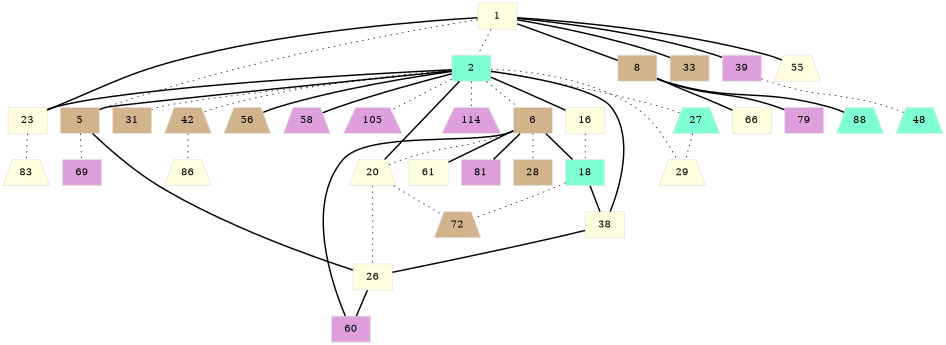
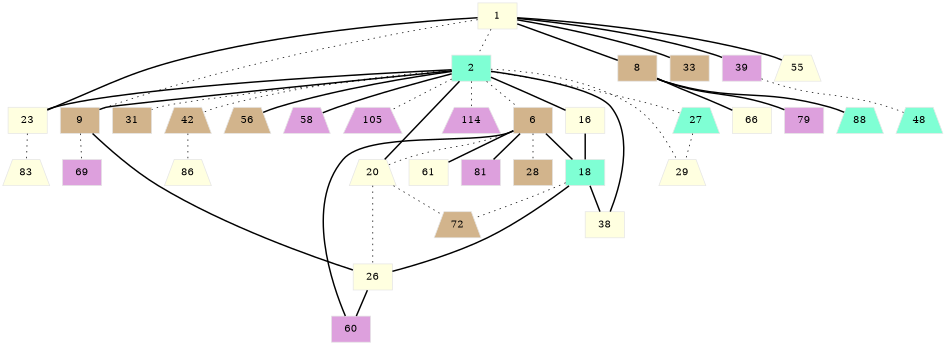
node "5": label "5" -> "9"
edge "16" -- "18": style dotted -> bold
edge "38" -- "26": now "18" -- "26"
